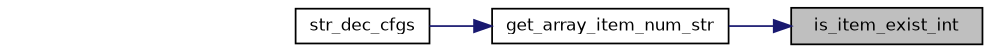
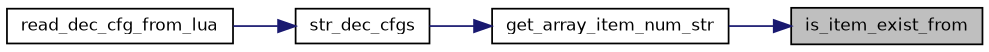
node "read_dec_cfg_from_lua": added
node "is_item_exist_int": label "is_item_exist_int" -> "is_item_exist_from"
